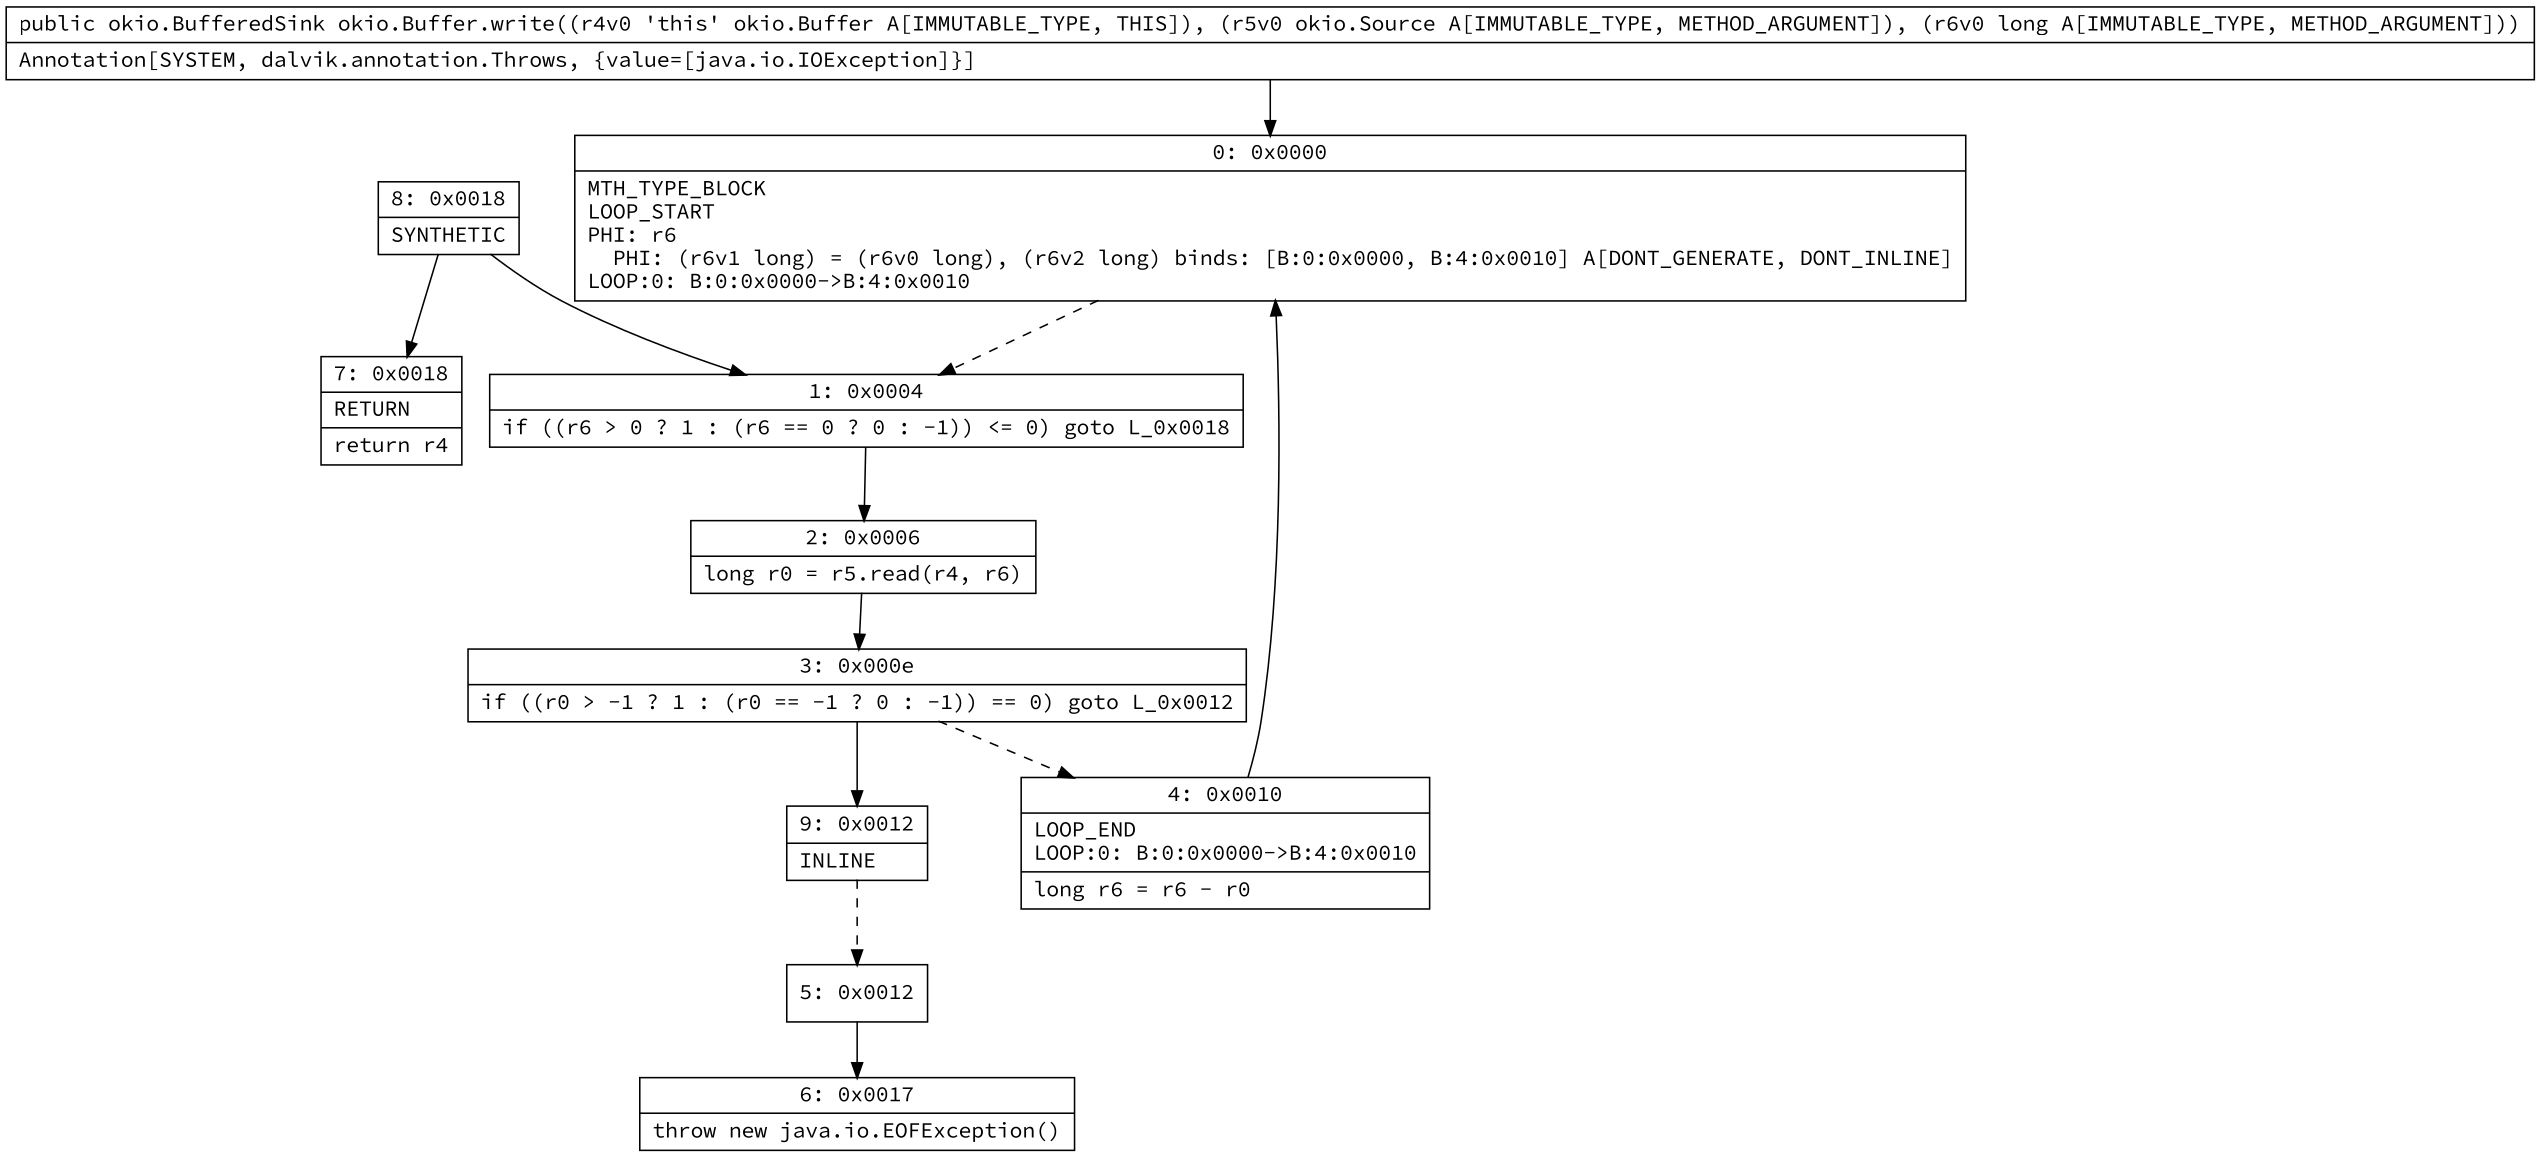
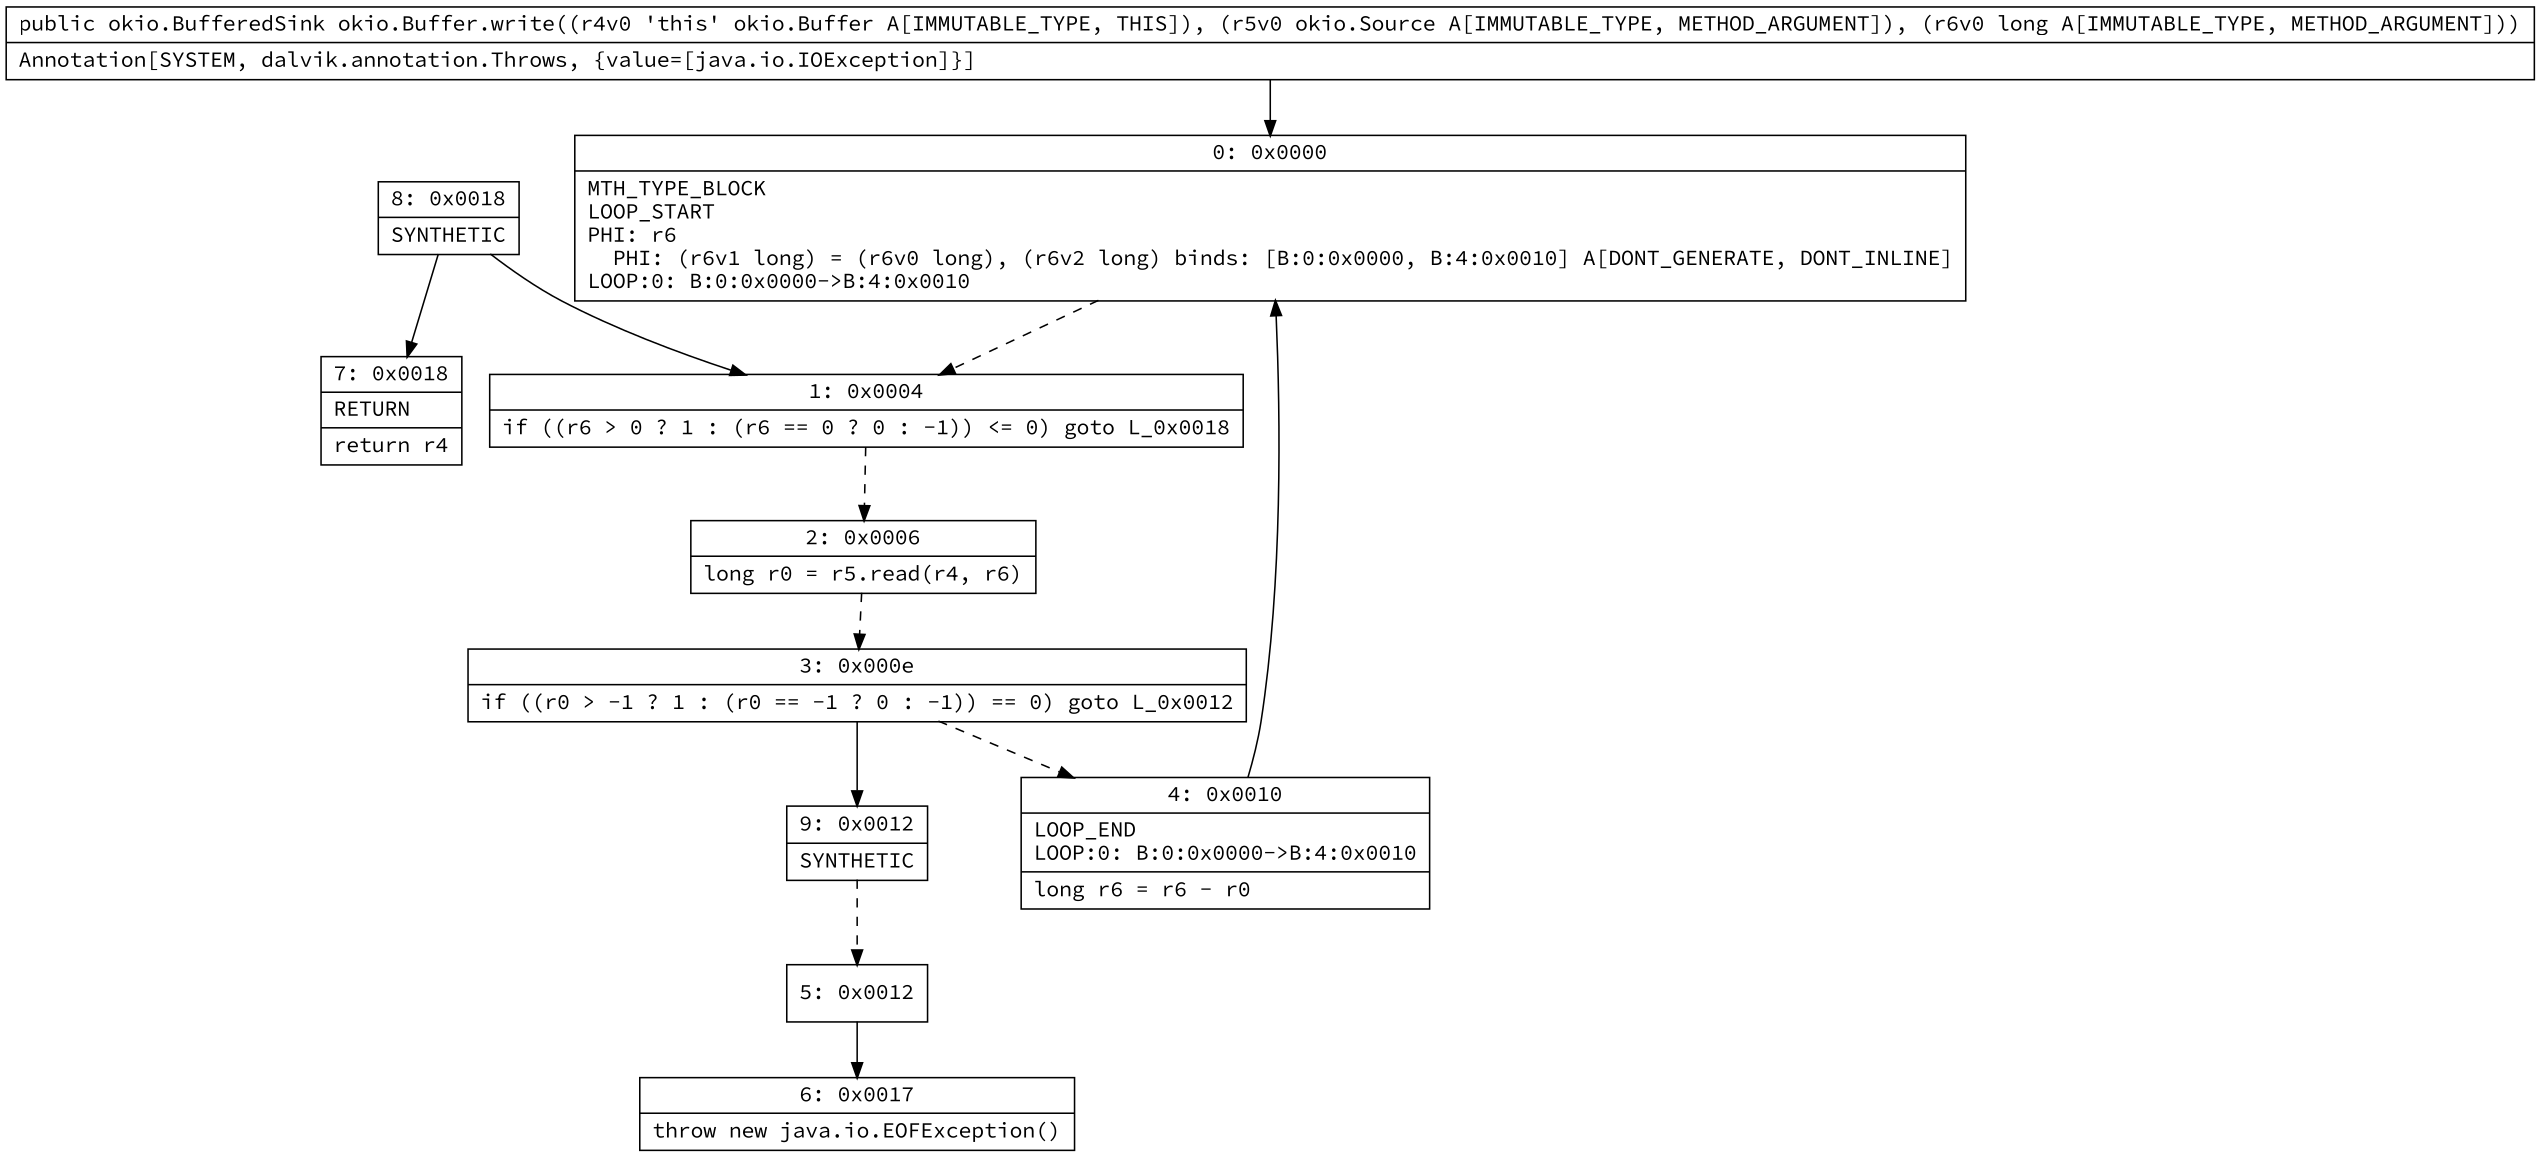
edge "1: 0x0004" -> "2: 0x0006": style solid -> dashed
edge "2: 0x0006" -> "3: 0x000e": style solid -> dashed
node "9: 0x0012": text "INLINE" -> "SYNTHETIC"
